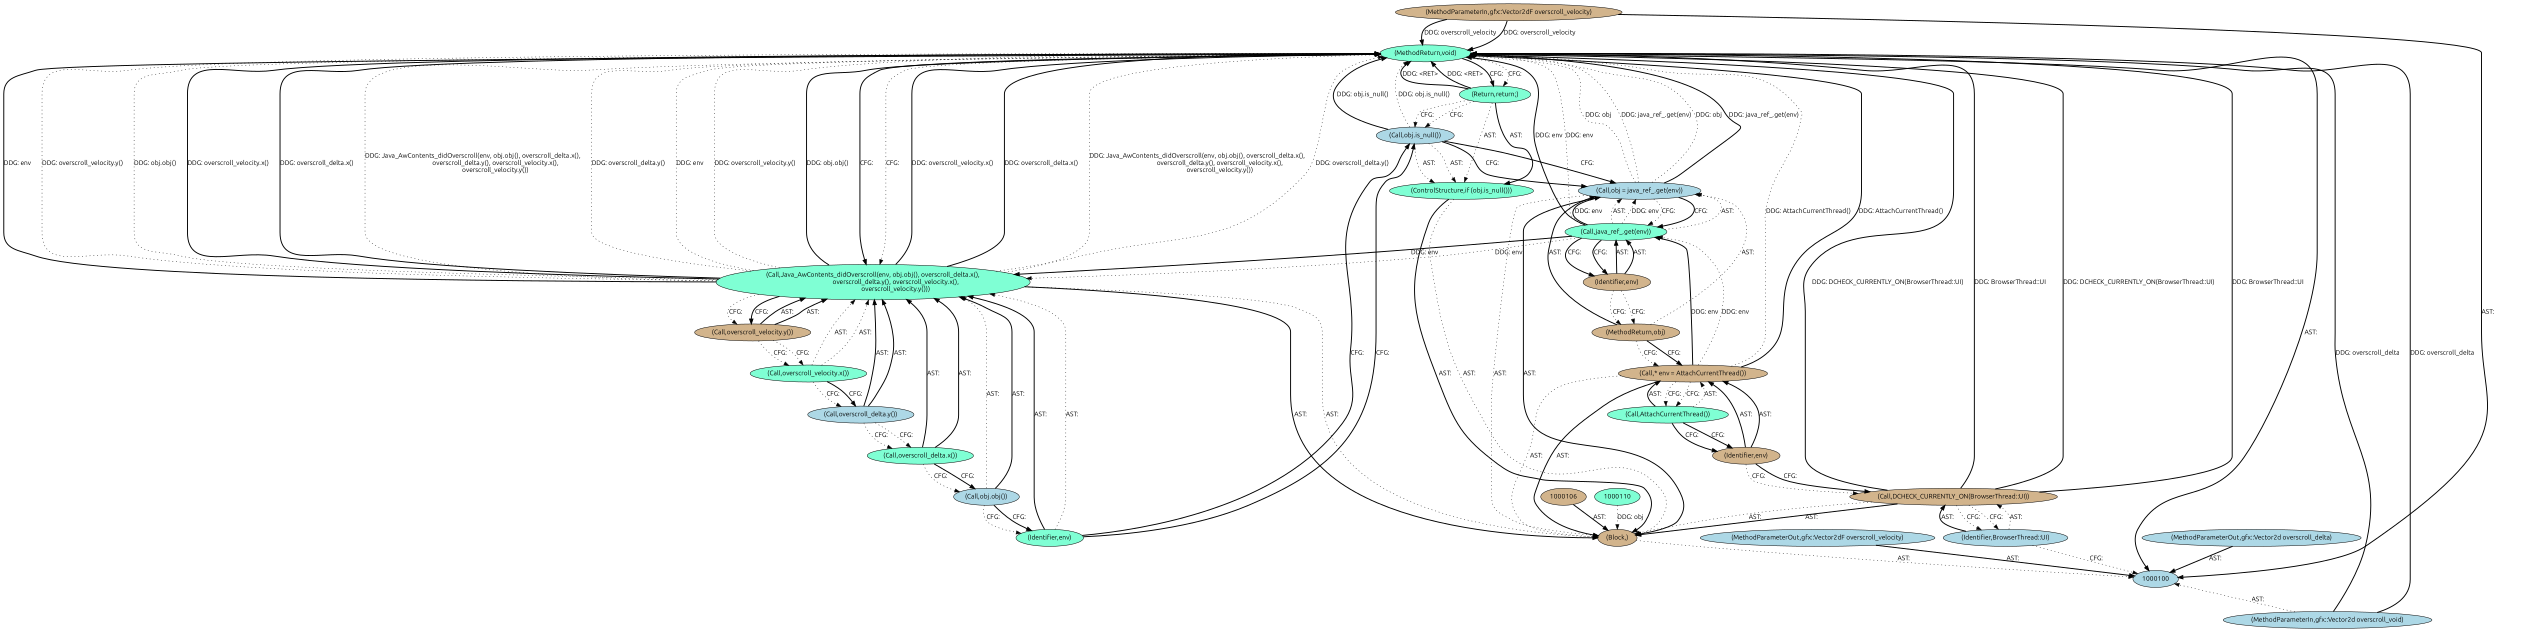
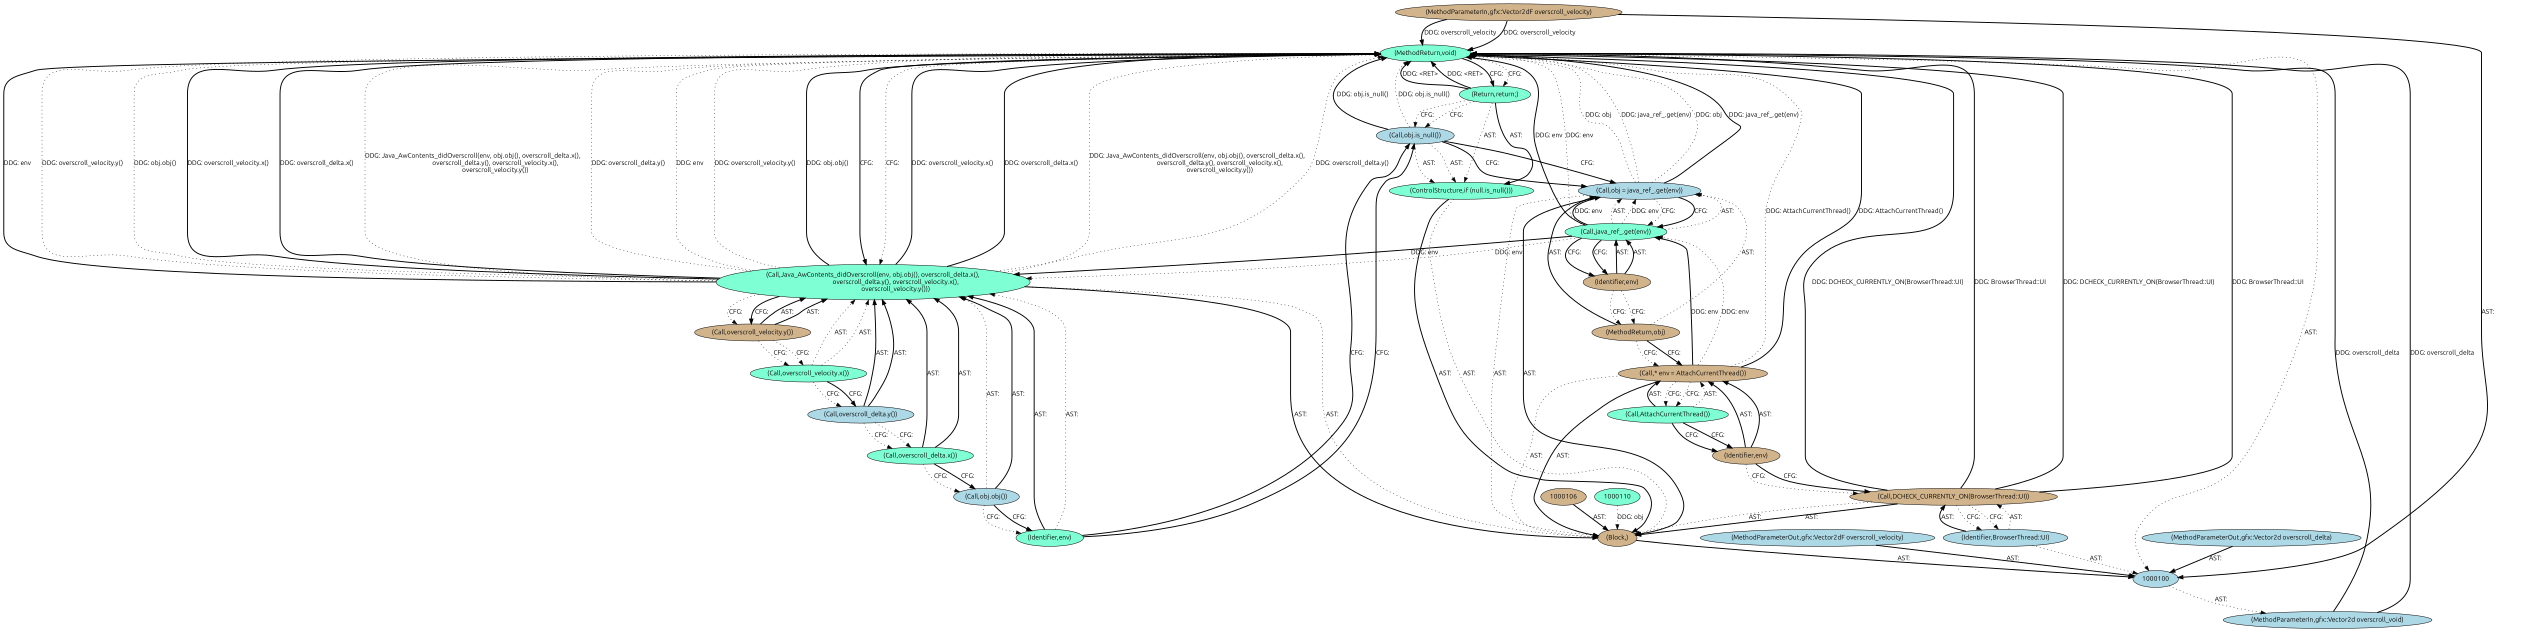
edge "(MethodReturn,void)" -> "1000100": style bold -> dotted
node "(ControlStructure,if (obj.is_null()))": label "(ControlStructure,if (obj.is_null()))" -> "(ControlStructure,if (null.is_null()))"
edge "(Identifier,BrowserThread::UI)" -> "1000100": label "CFG: " -> "AST: "
edge "(Block,)" -> "1000100": style dotted -> bold
edge "(MethodParameterIn,gfx::Vector2d overscroll_void)" -> "1000100": reversed
